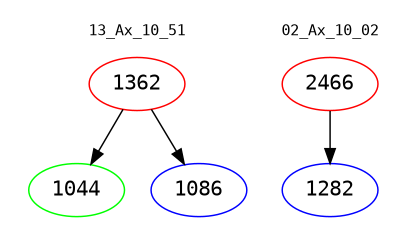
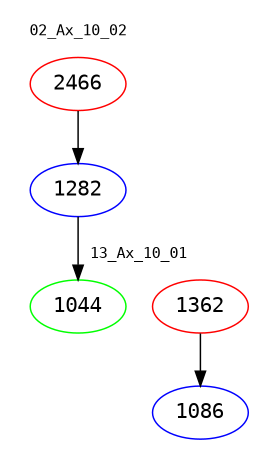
cluster "13_Ax_10_51": label "13_Ax_10_51" -> "13_Ax_10_01"
edge "1362" -> "1044": now "1282" -> "1044"
